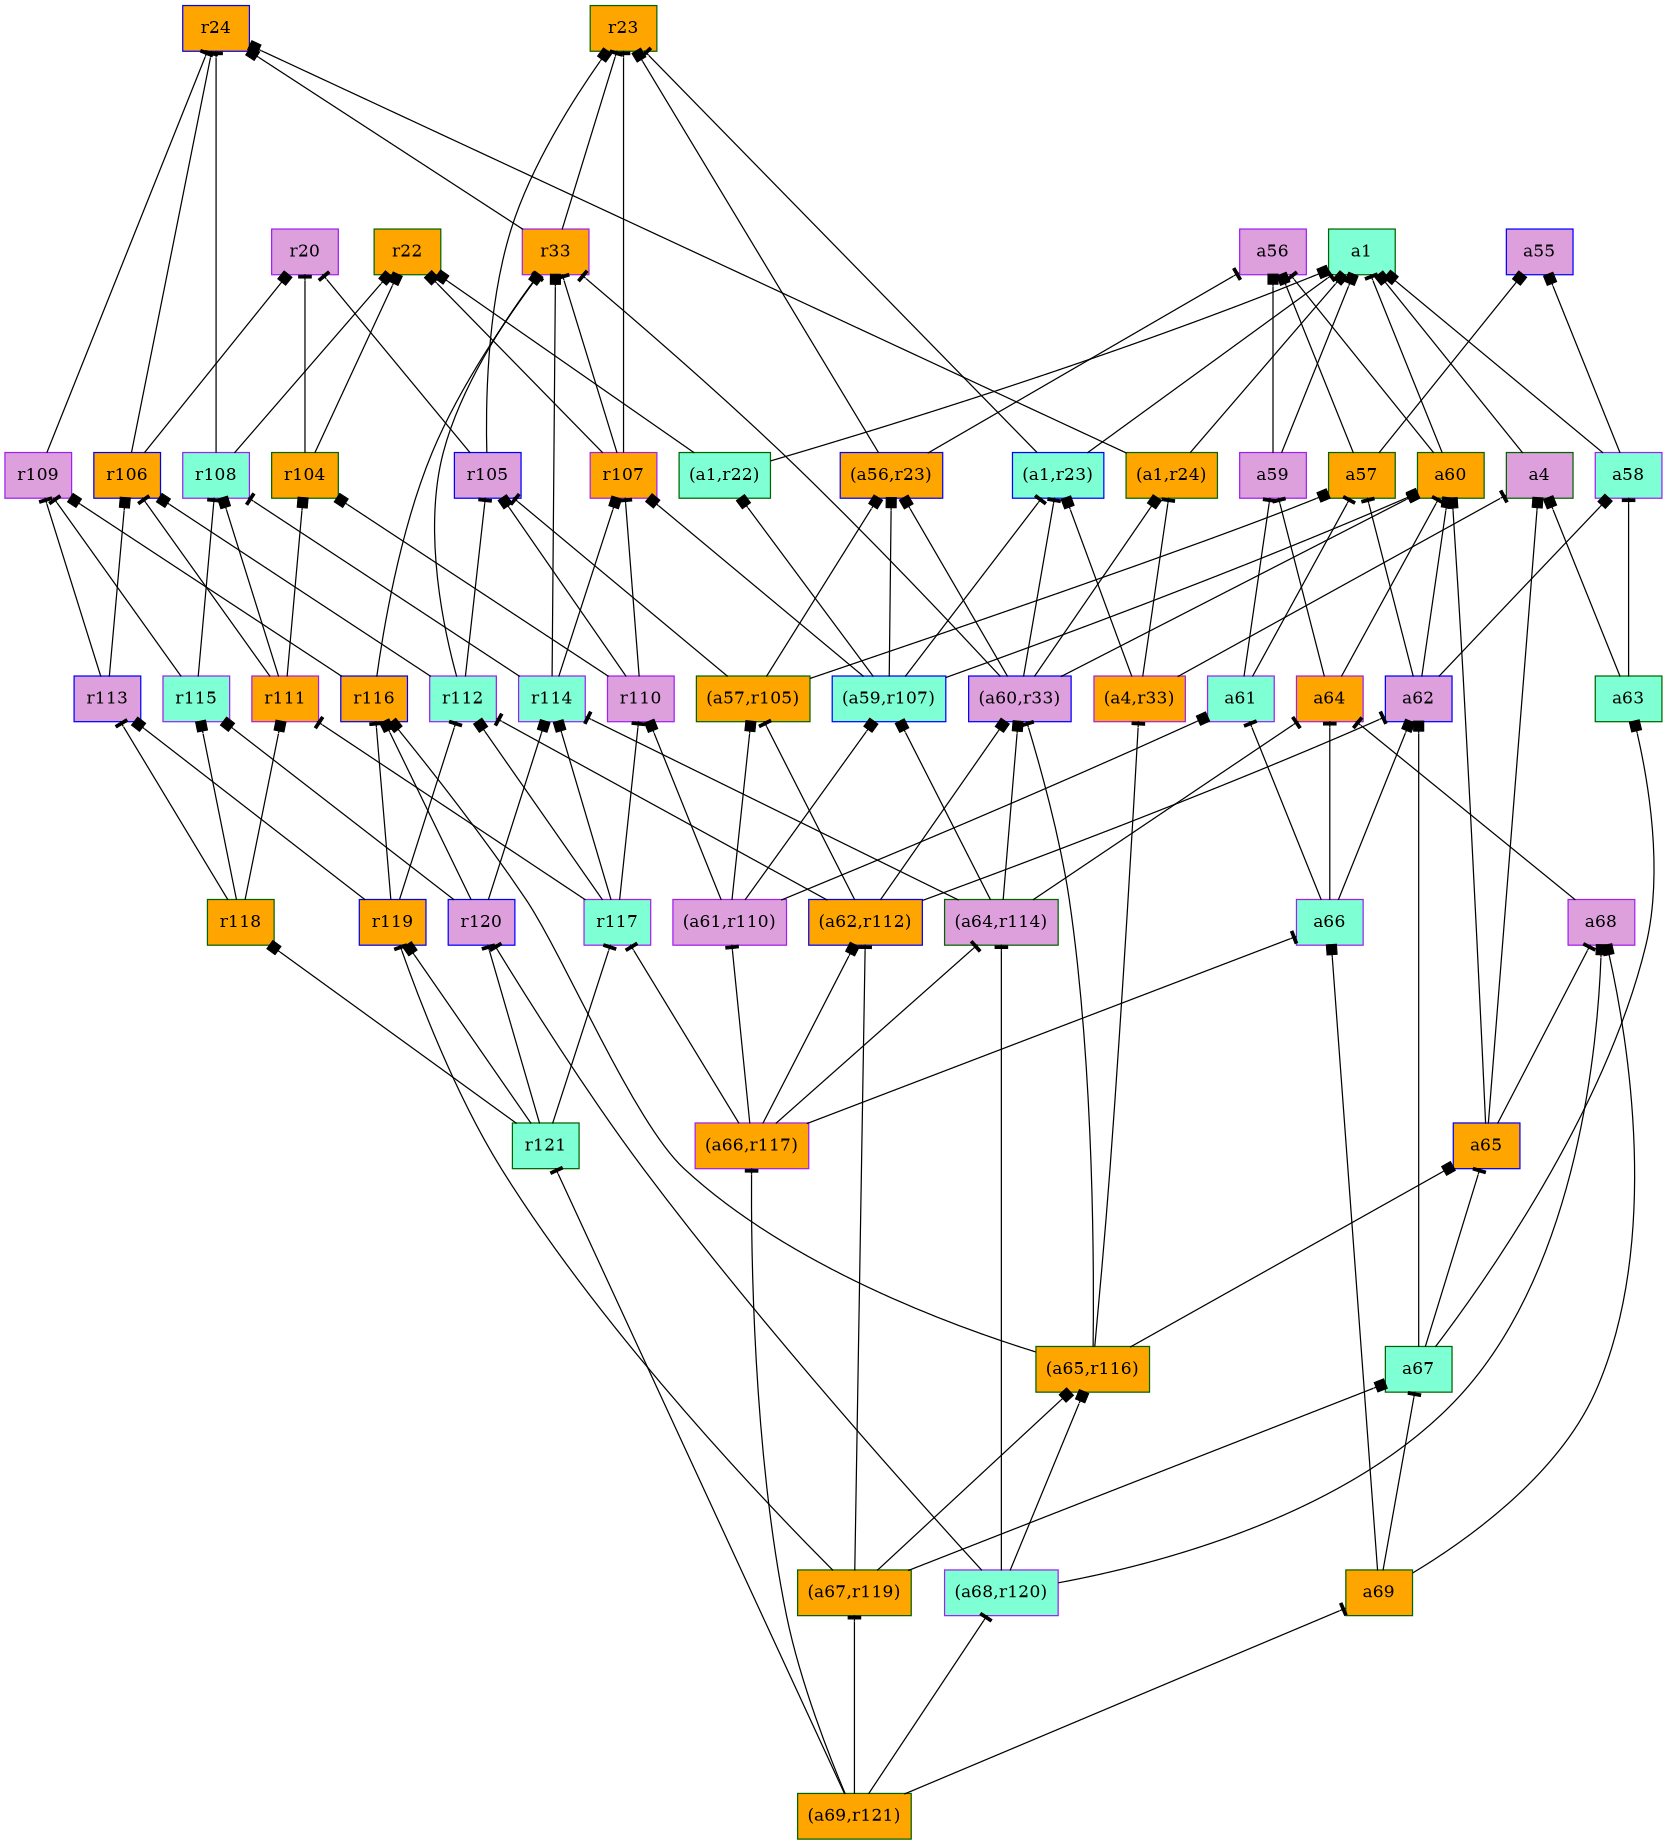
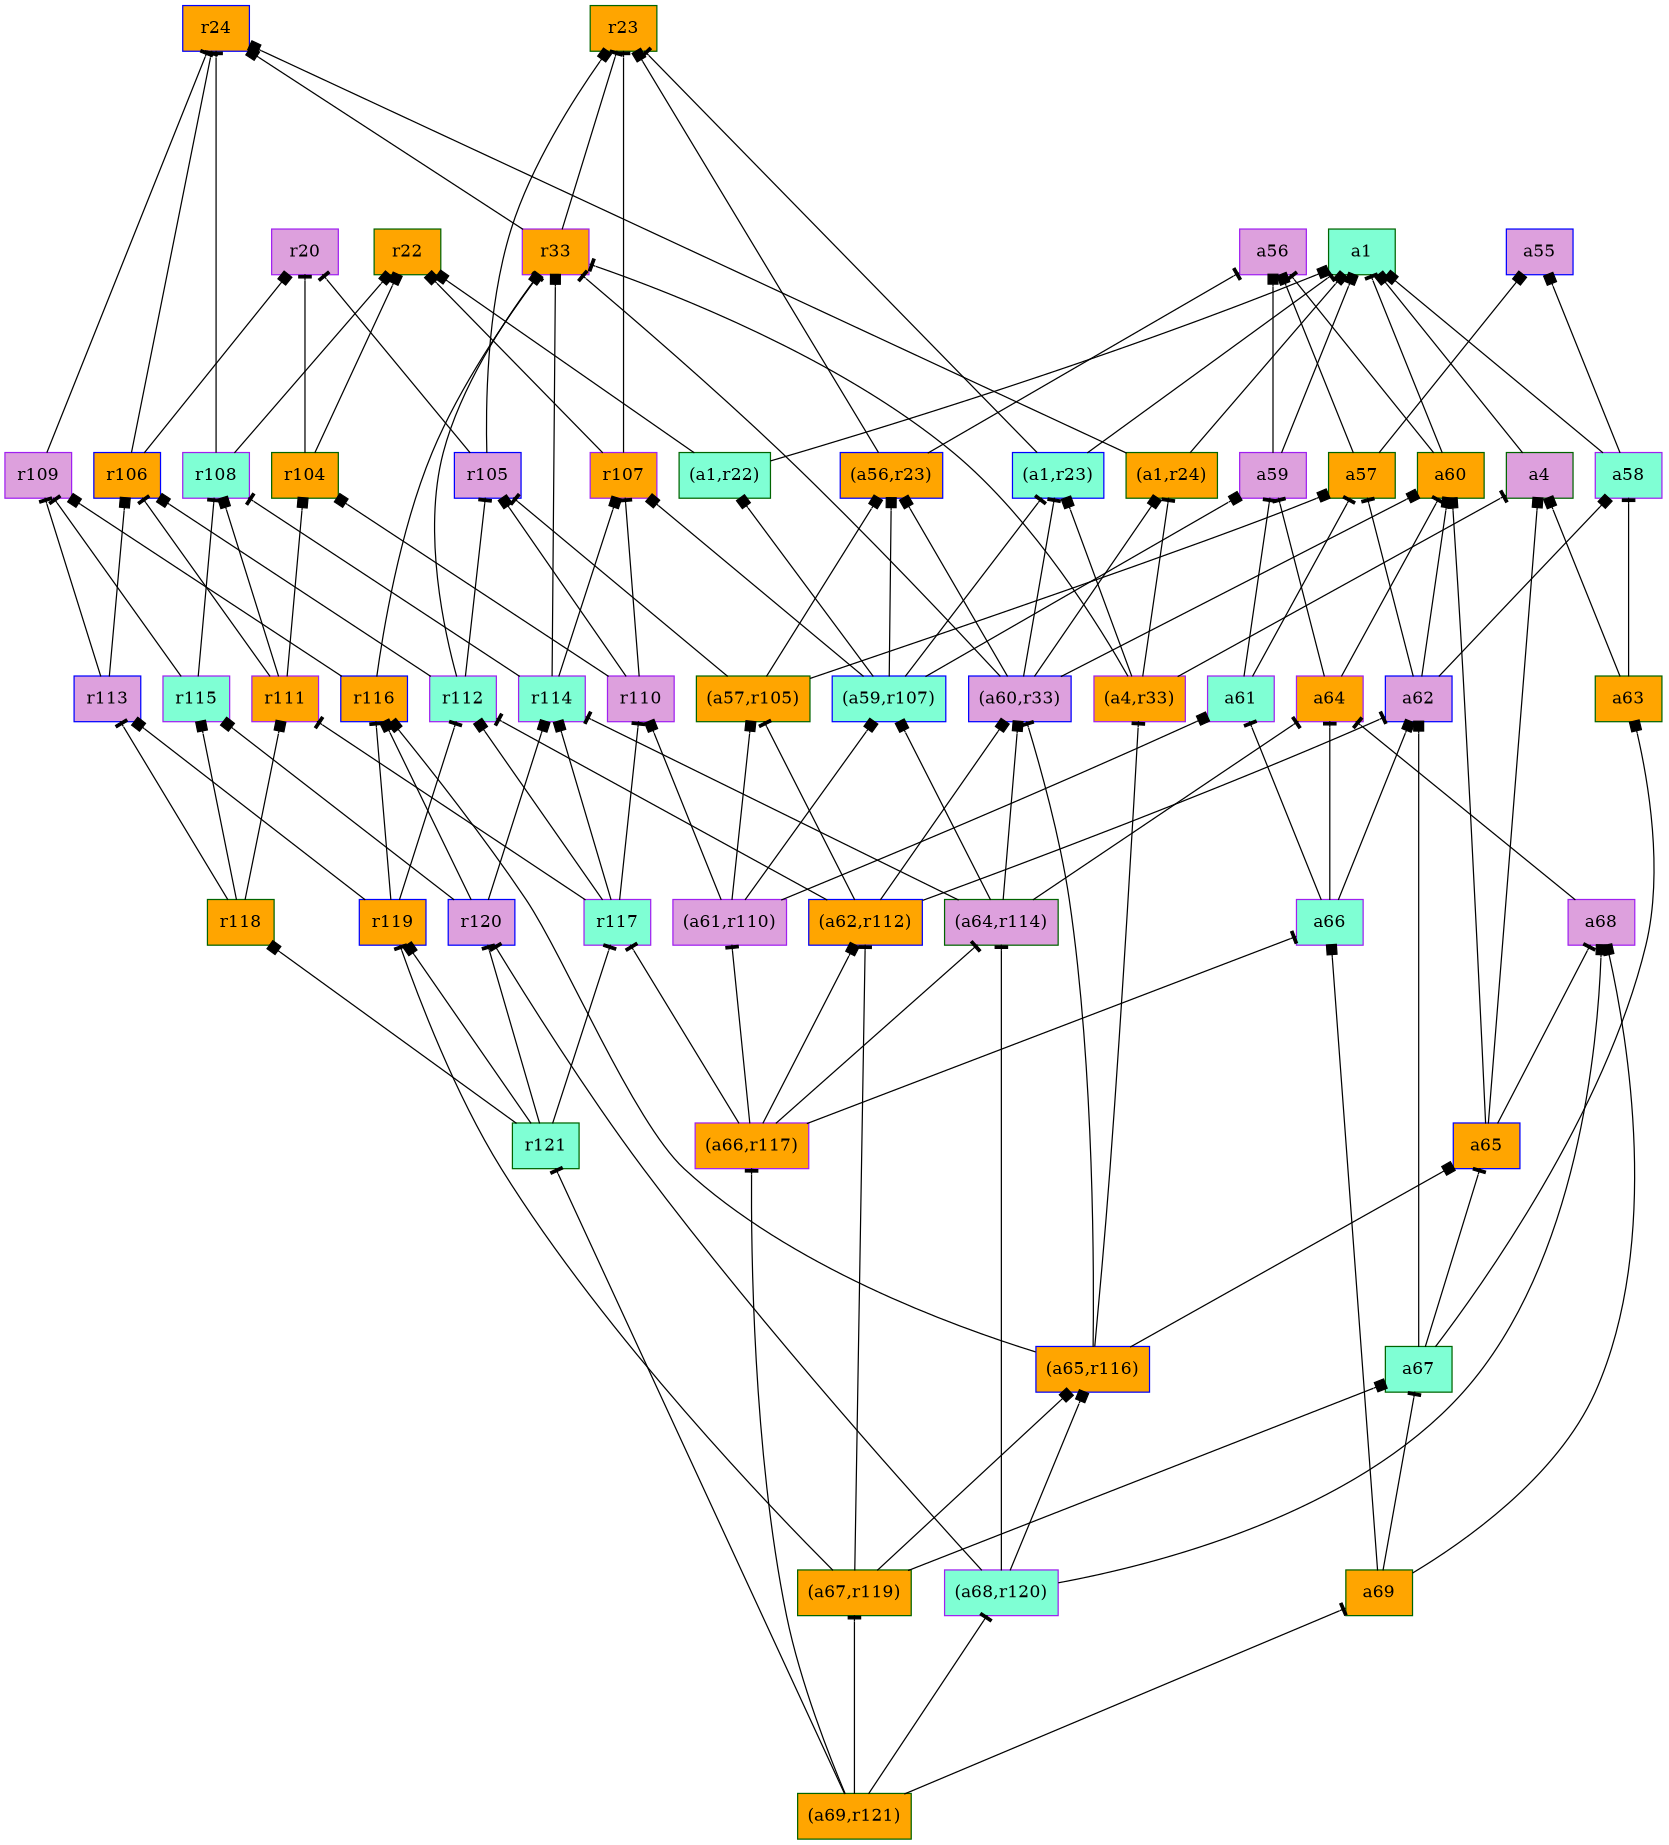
edge "r107" -> "r33": now "(a4,r33)" -> "r33"
edge "(a59,r107)" -> "a60": now "(a59,r107)" -> "a59"
node "a63": fillcolor aquamarine -> orange
node "(a65,r116)": color darkgreen -> blue
